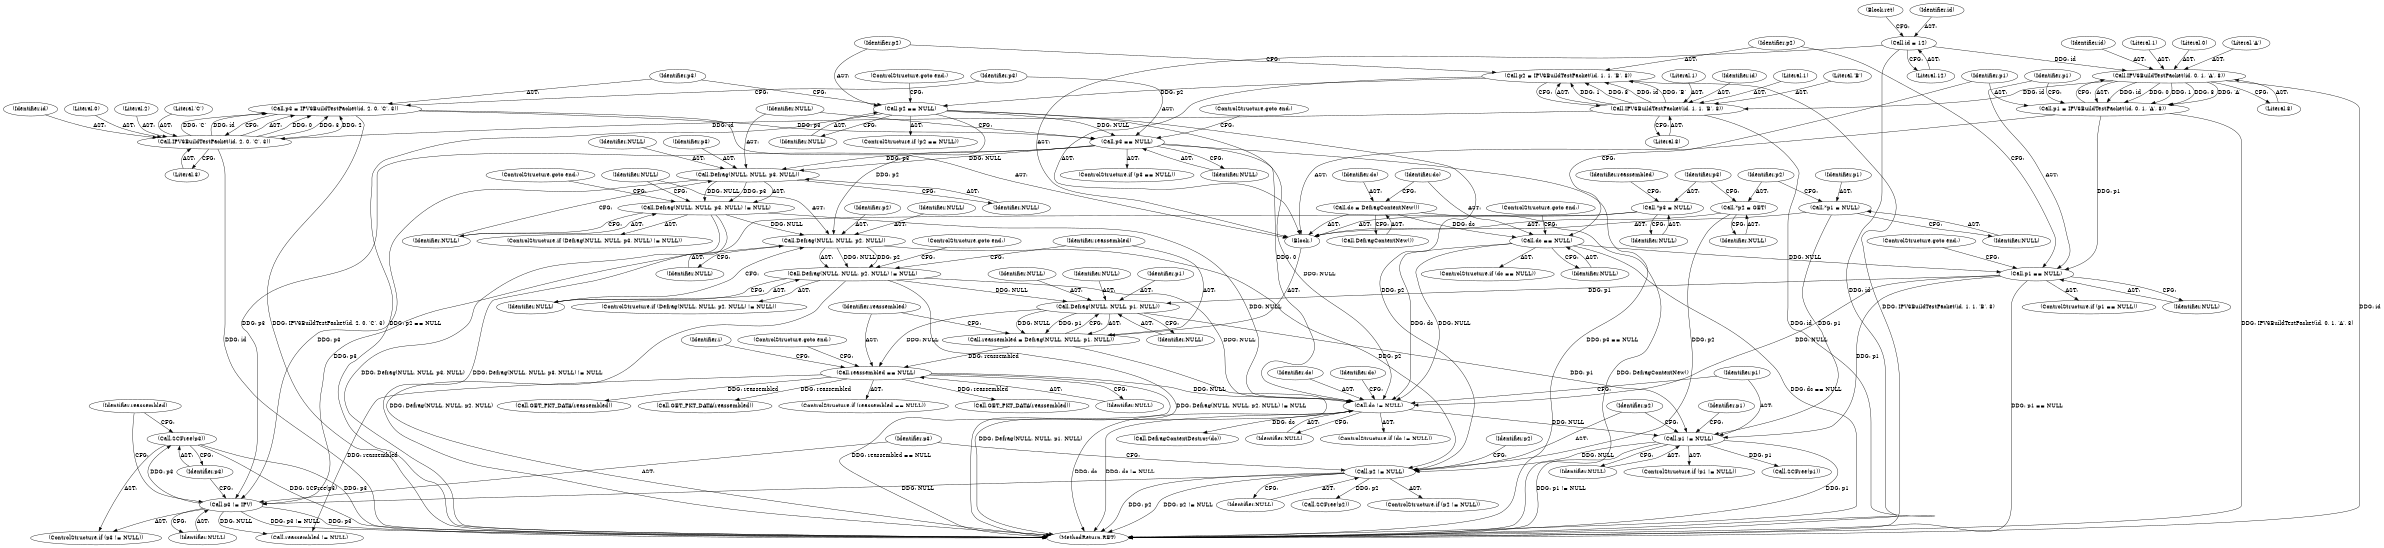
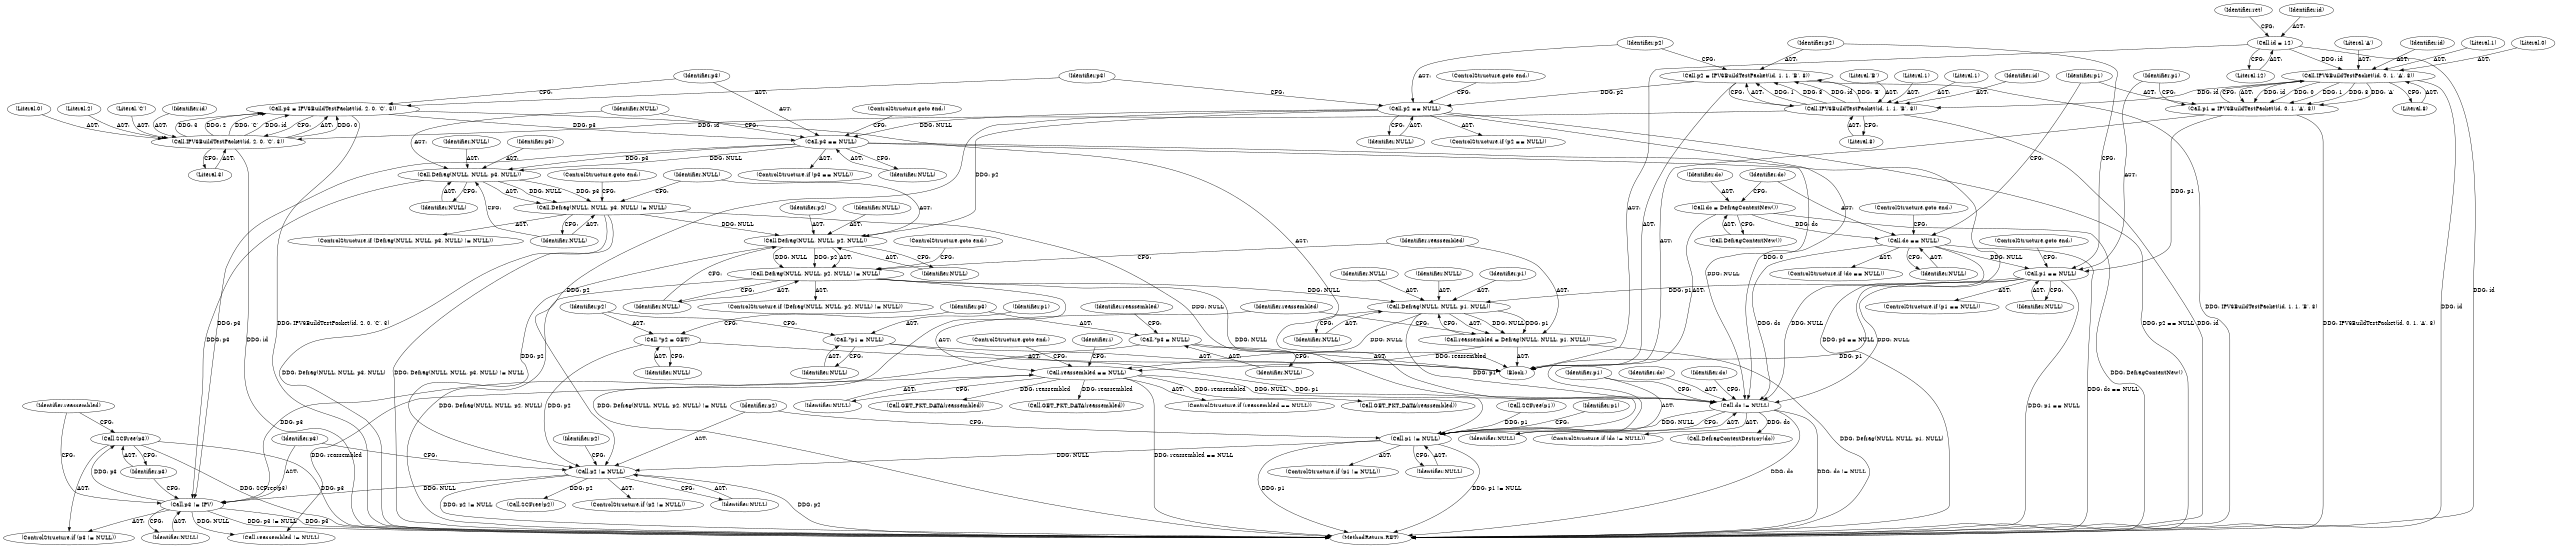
node "(Block,ret)": label "(Block,ret)" -> "(Identifier,ret)"
edge "(Block,)" -> "(Call,reassembled = Defrag(NULL, NULL, p1, NULL))": reversed
edge "(Call,p1 != NULL)" -> "(Call,SCFree(p1))": reversed
